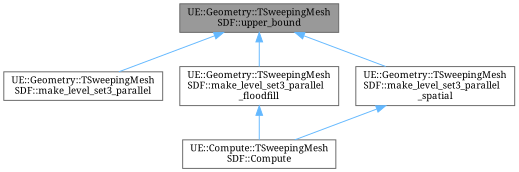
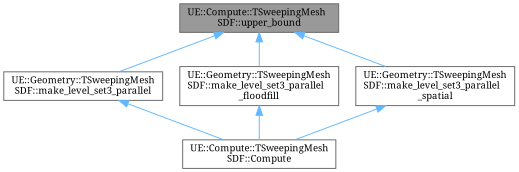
node "UE::Geometry::TSweepingMesh SDF::upper_bound": label "UE::Geometry::TSweepingMesh SDF::upper_bound" -> "UE::Compute::TSweepingMesh SDF::upper_bound"
edge "UE::Compute::TSweepingMesh SDF::Compute" -> "UE::Geometry::TSweepingMesh SDF::make_level_set3_parallel": added
